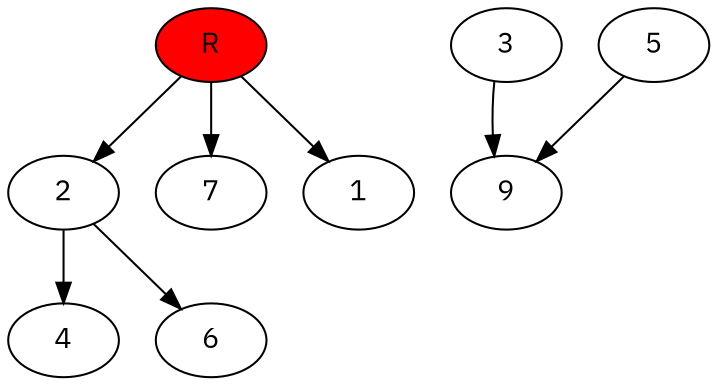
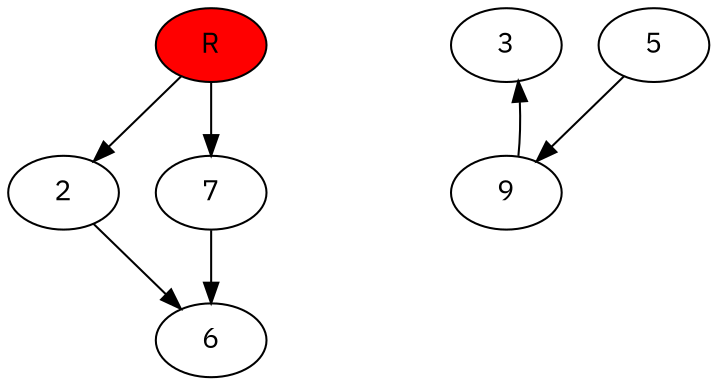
edge "3" -> "9": reversed
node "1": removed
edge "7" -> "6": added
node "4": removed
